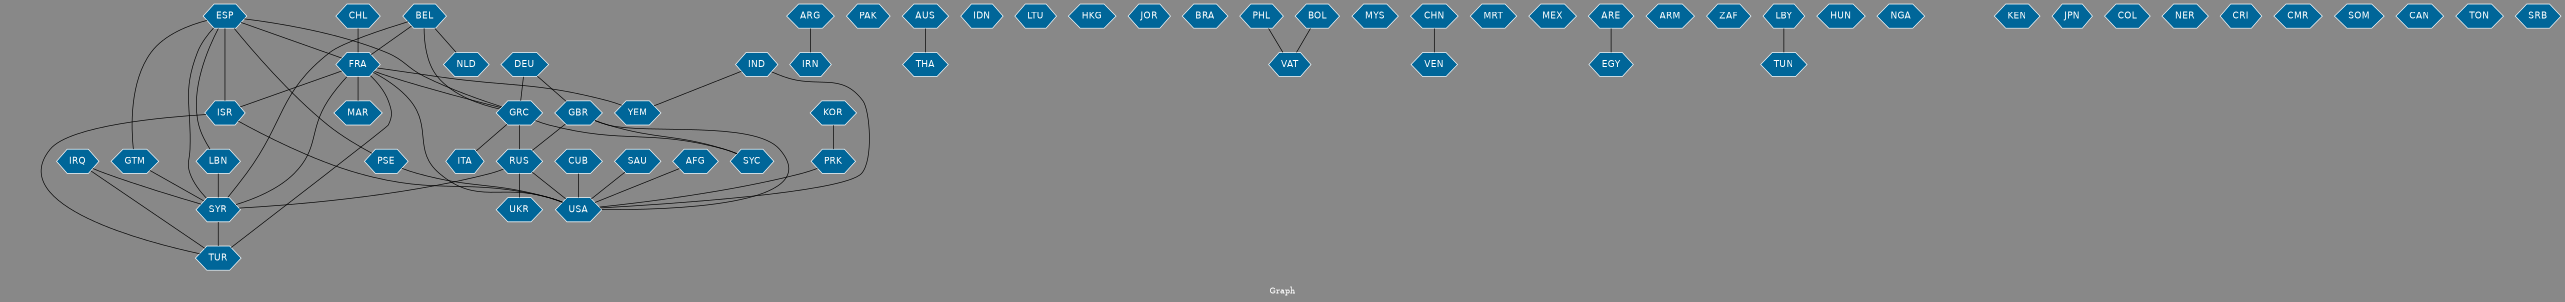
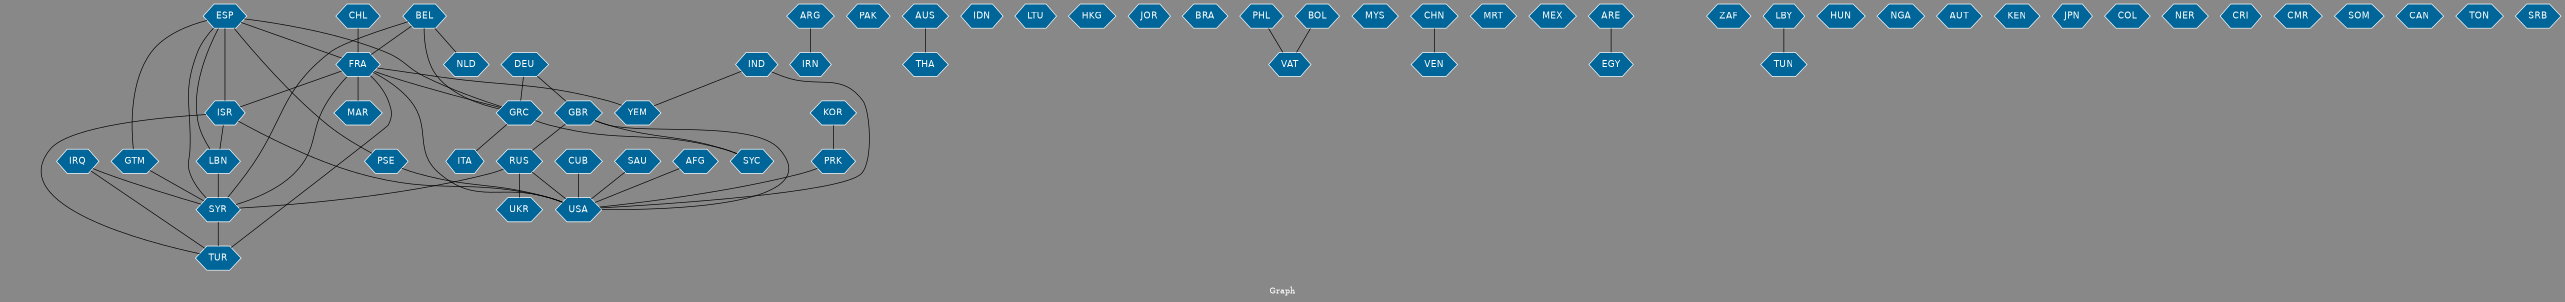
node "ARM": removed
node "AUT": added
edge "ISR" -- "LBN": added
edge "GRC" -- "RUS": removed
